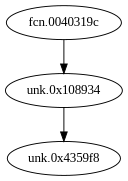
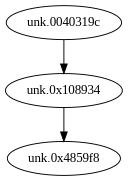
node "fcn.0040319c": label "fcn.0040319c" -> "unk.0040319c"
node "unk.0x4359f8": label "unk.0x4359f8" -> "unk.0x4859f8"
